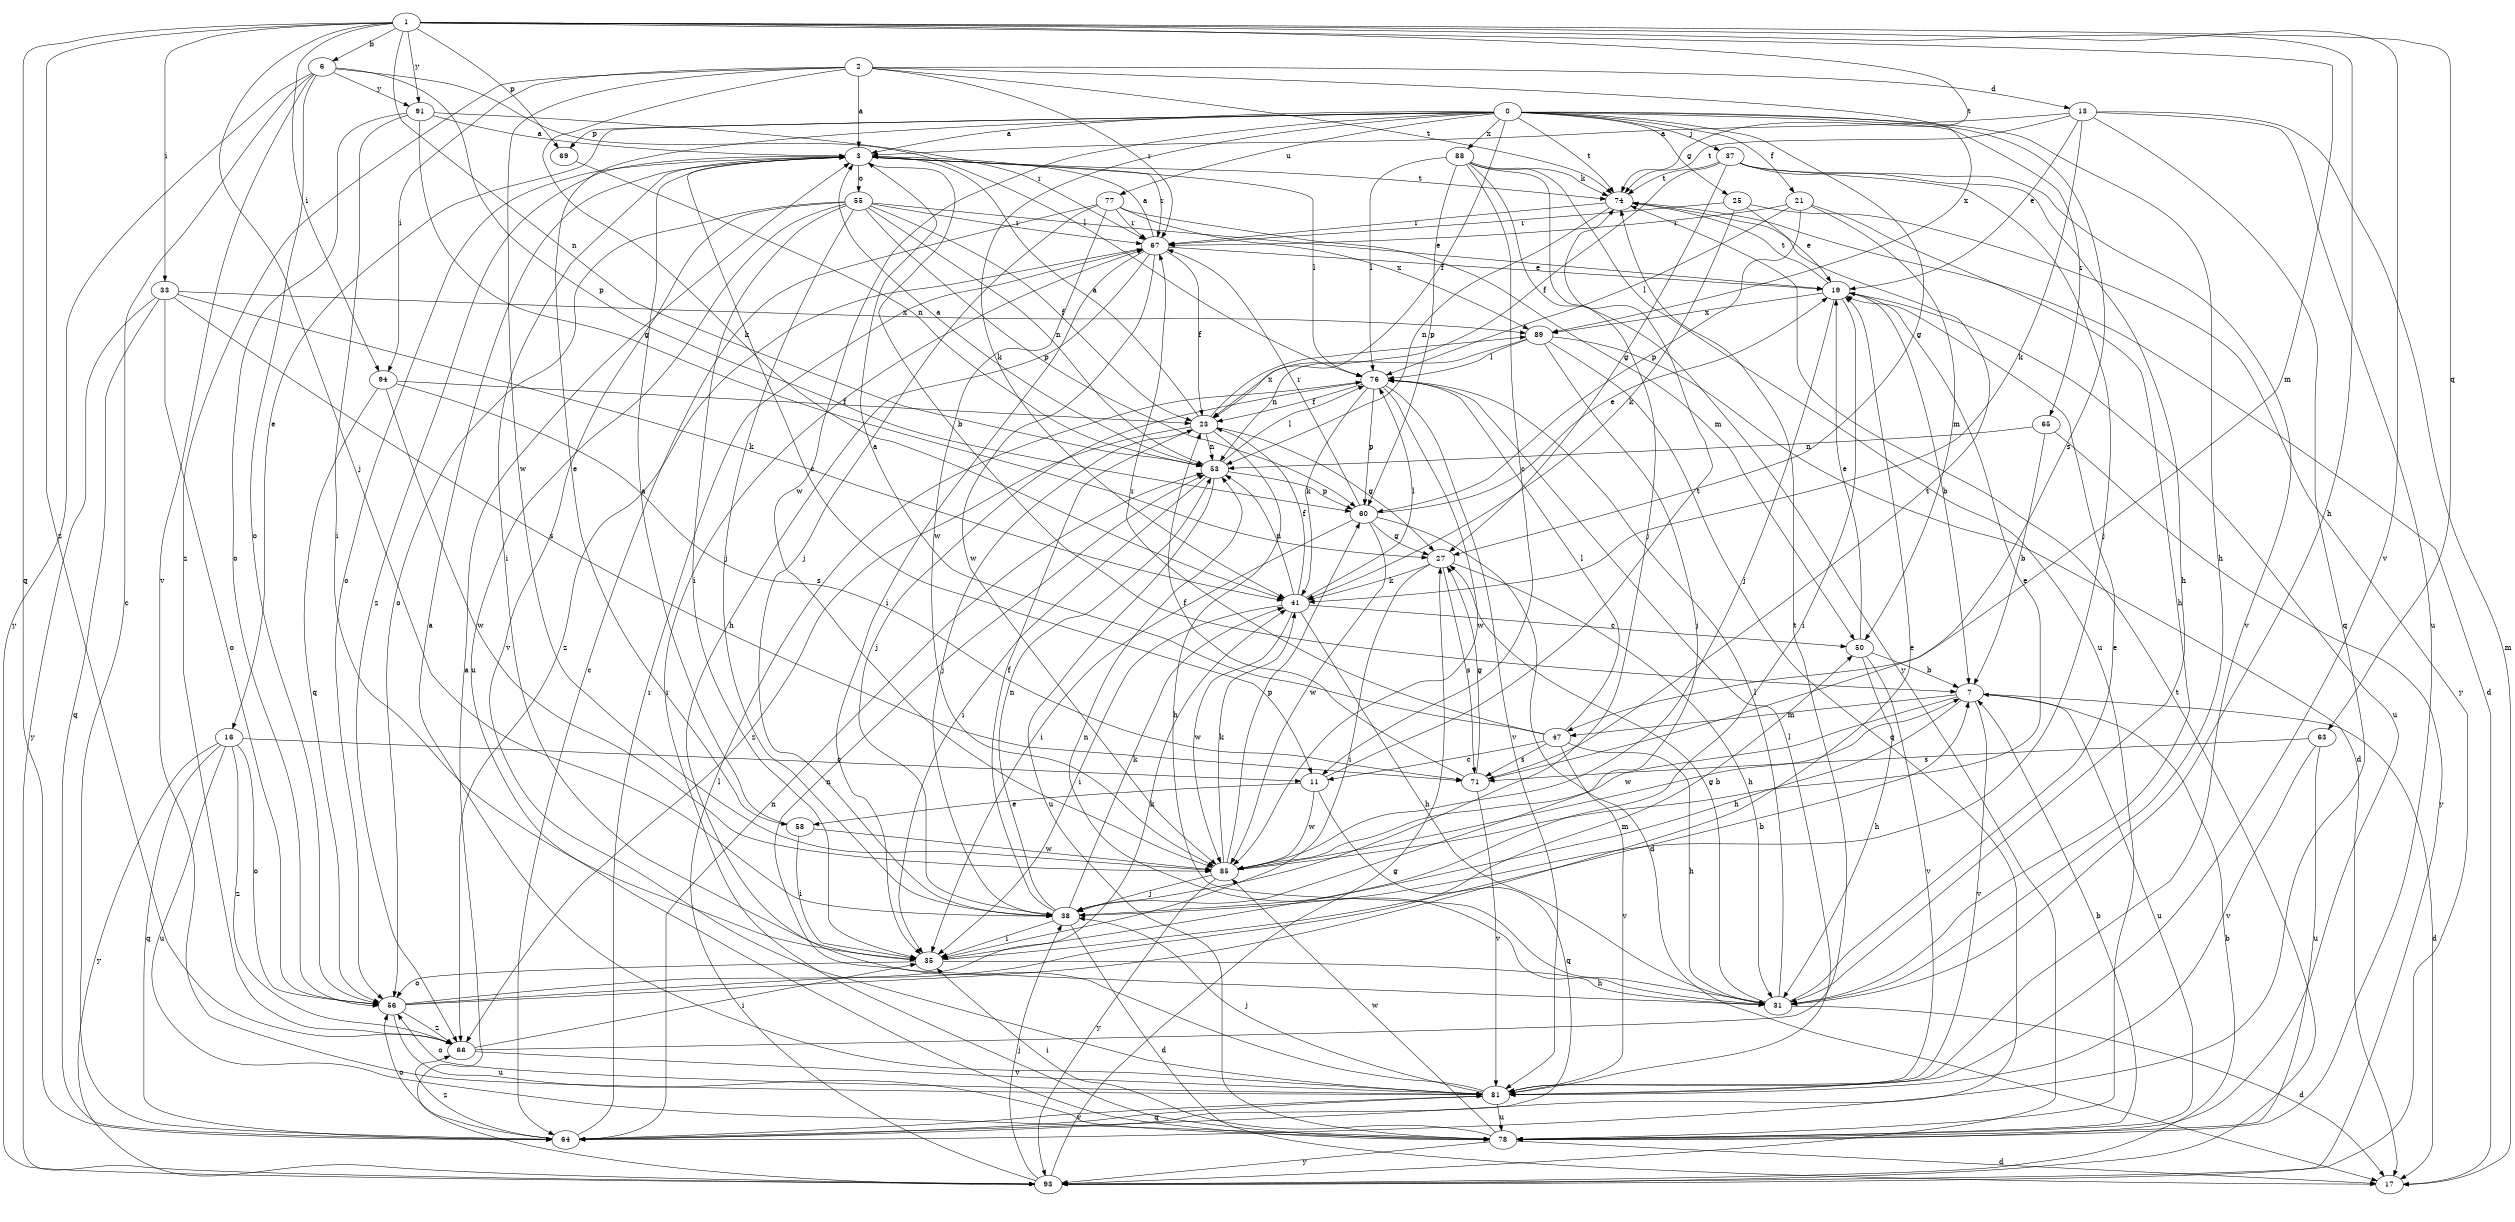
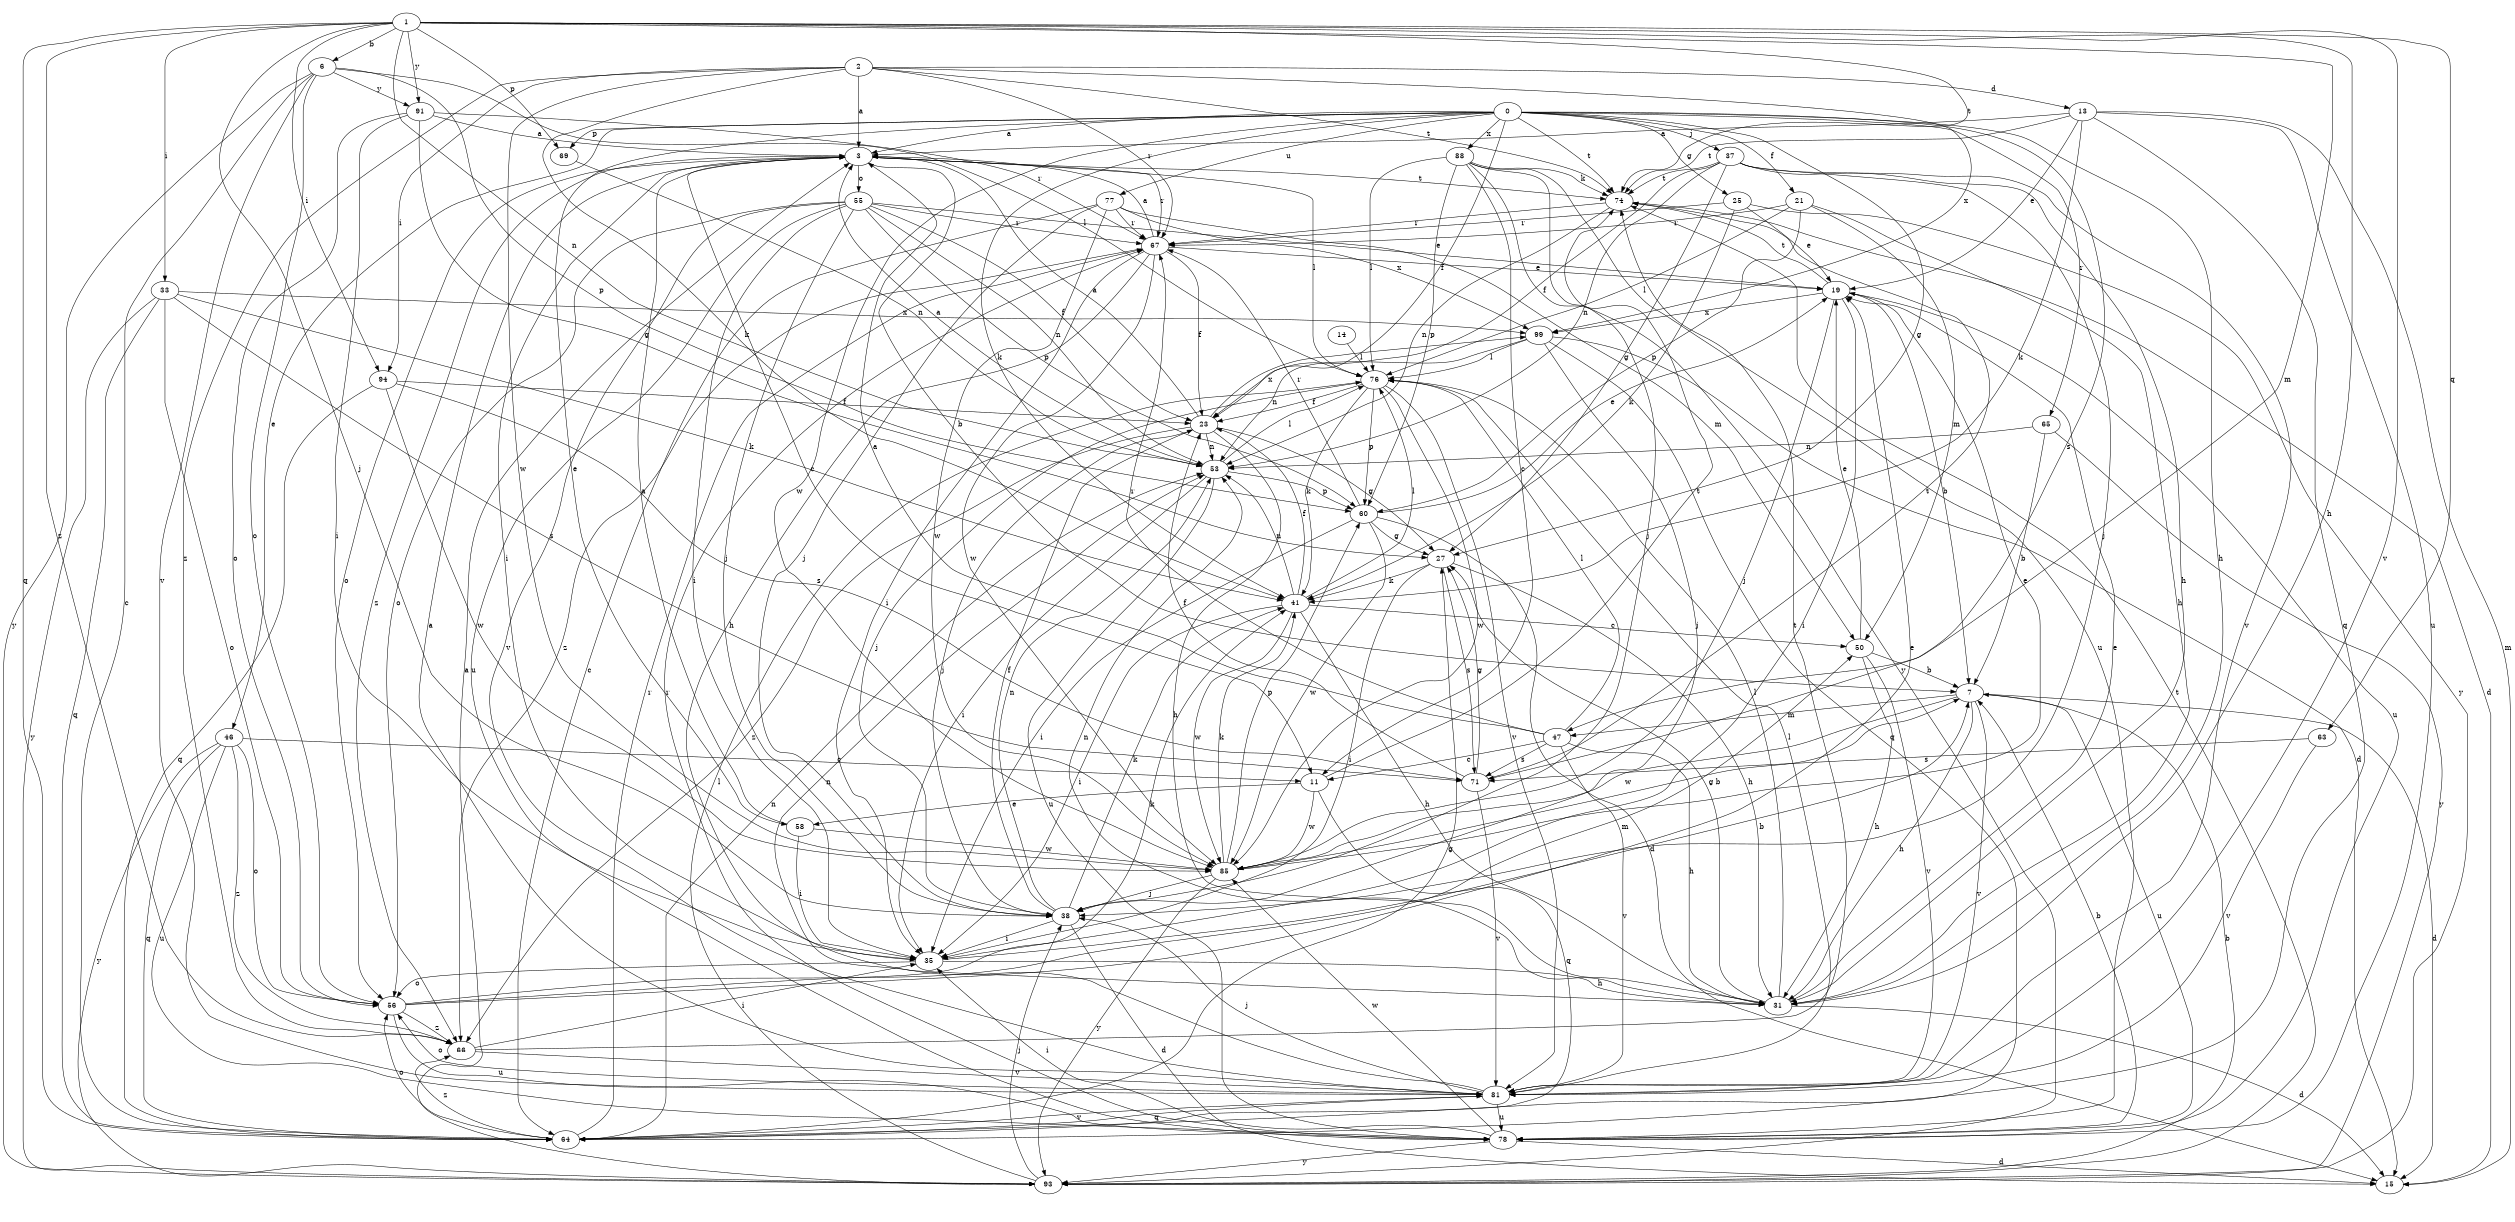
node "14": added
node "89": label "89" -> "99"
edge "37" -> "53": added, label "n"
edge "94" -> "56": now "94" -> "64"
node "16": label "16" -> "46"
edge "7" -> "38": now "7" -> "31"
edge "93" -> "27": now "64" -> "27"
edge "63" -> "78": removed, label "u"
node "17": label "17" -> "15"
